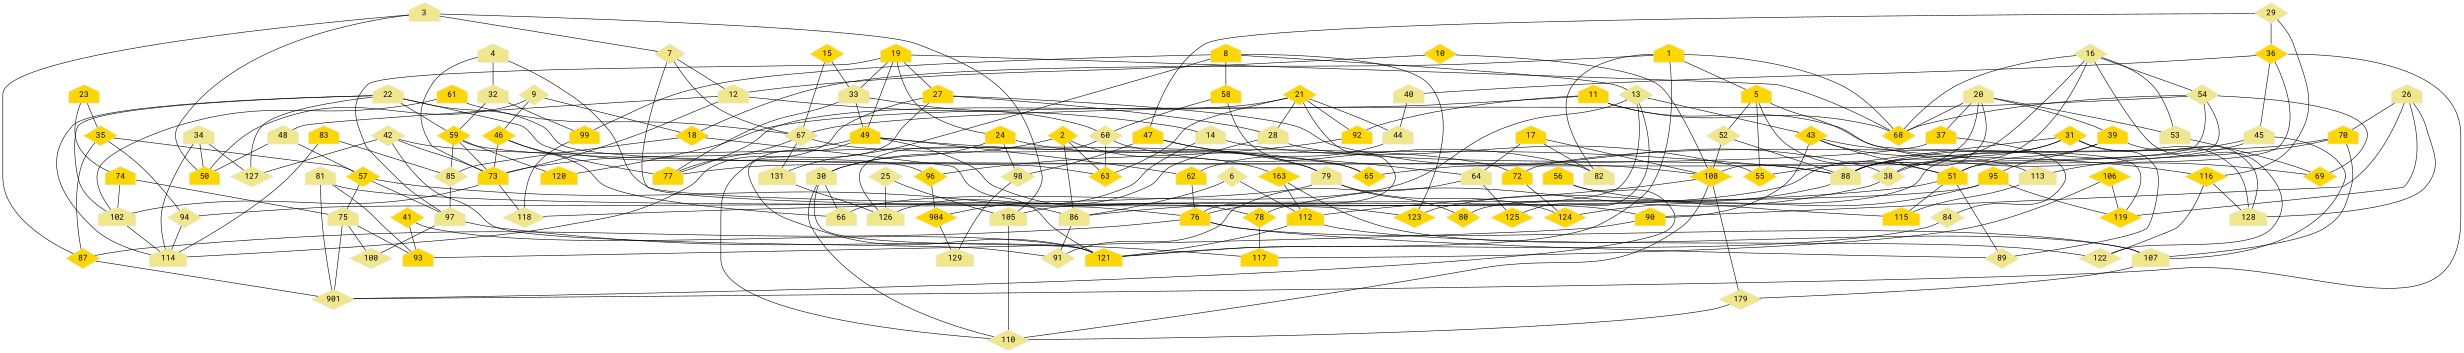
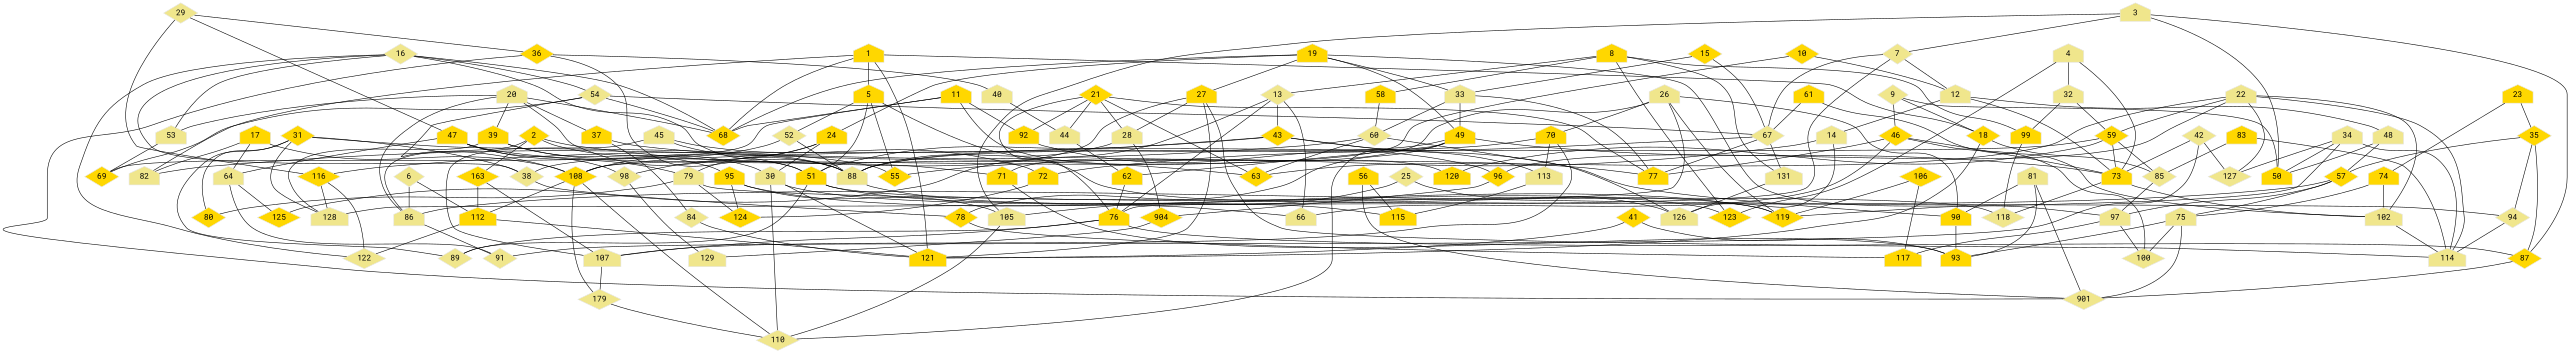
edge "36" -- "45": removed
edge "46" -- "100": added
node "71": added
node "65": removed
edge "34" -- "119": added
